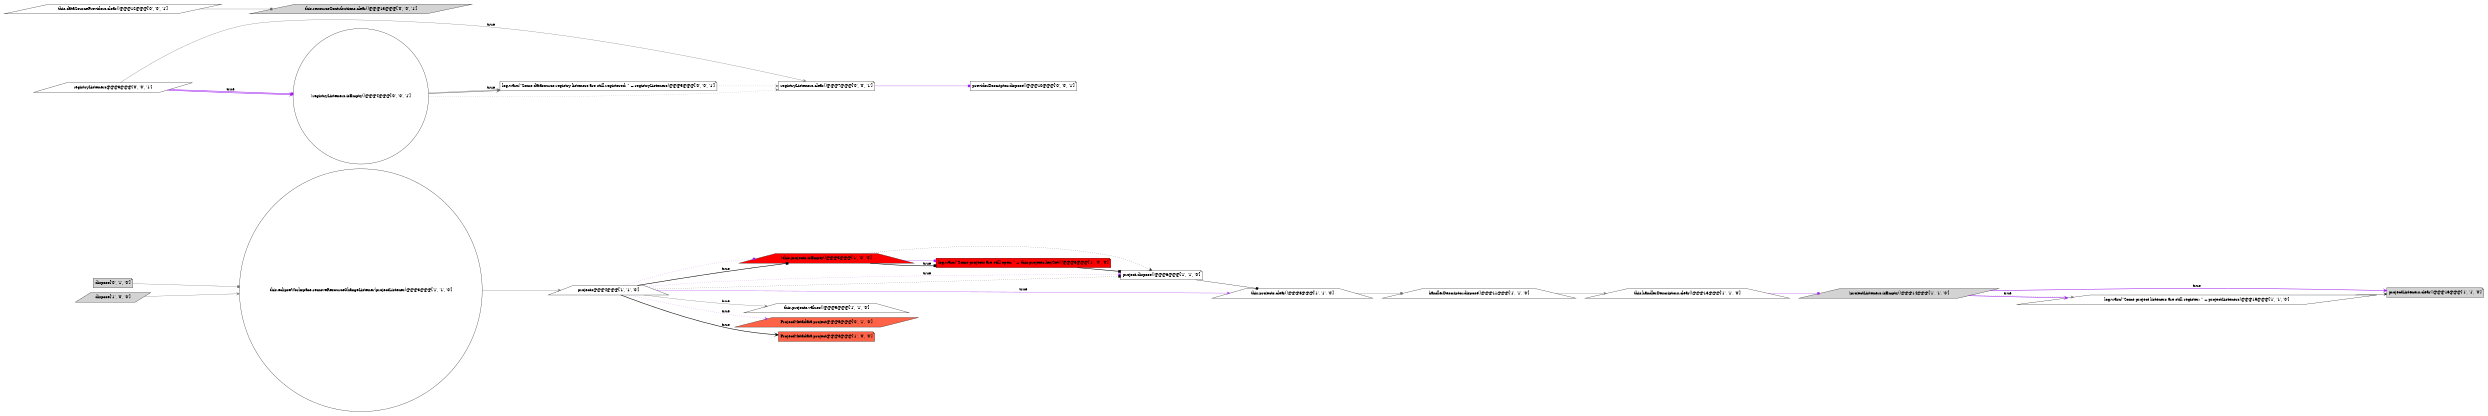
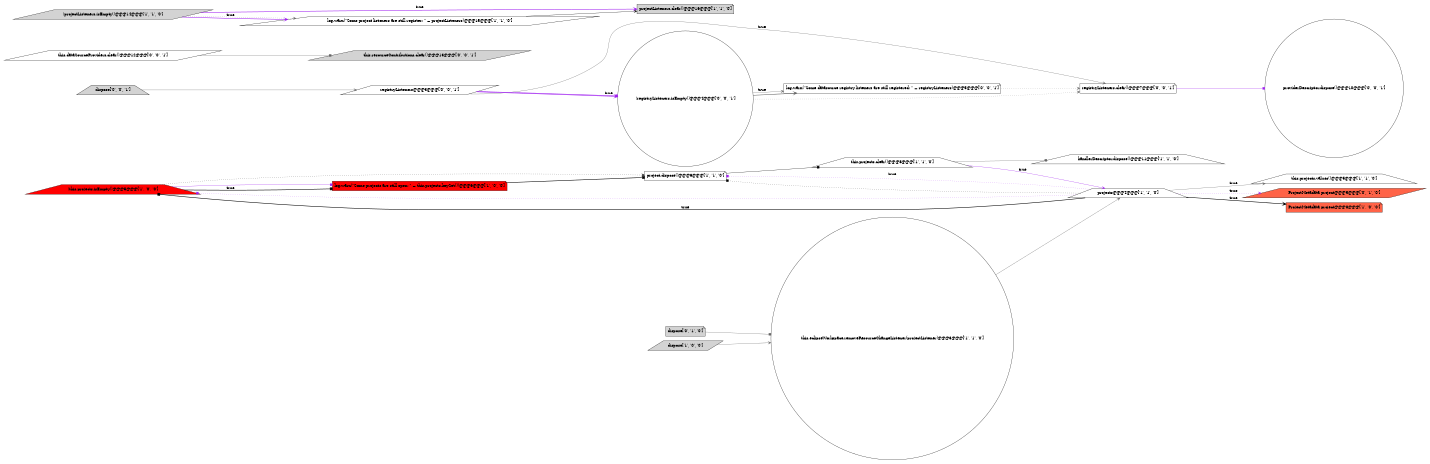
node "providerDescriptor.dispose()@@@10@@@['0', '0', '1']": shape note -> circle
node "dispose['0', '0', '1']": added
edge "projects@@@4@@@['1', '1', '0']" -> "this.projects.clear()@@@8@@@['1', '1', '0']": reversed
node "this.handlerDescriptors.clear()@@@13@@@['1', '1', '0']": removed
